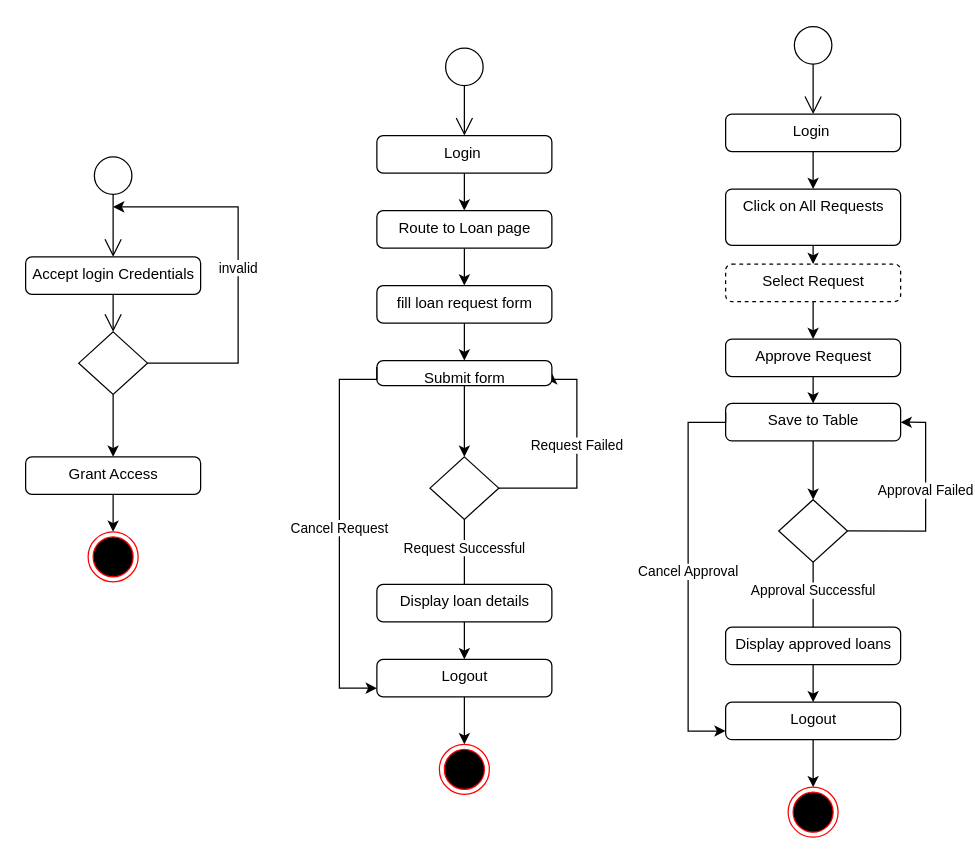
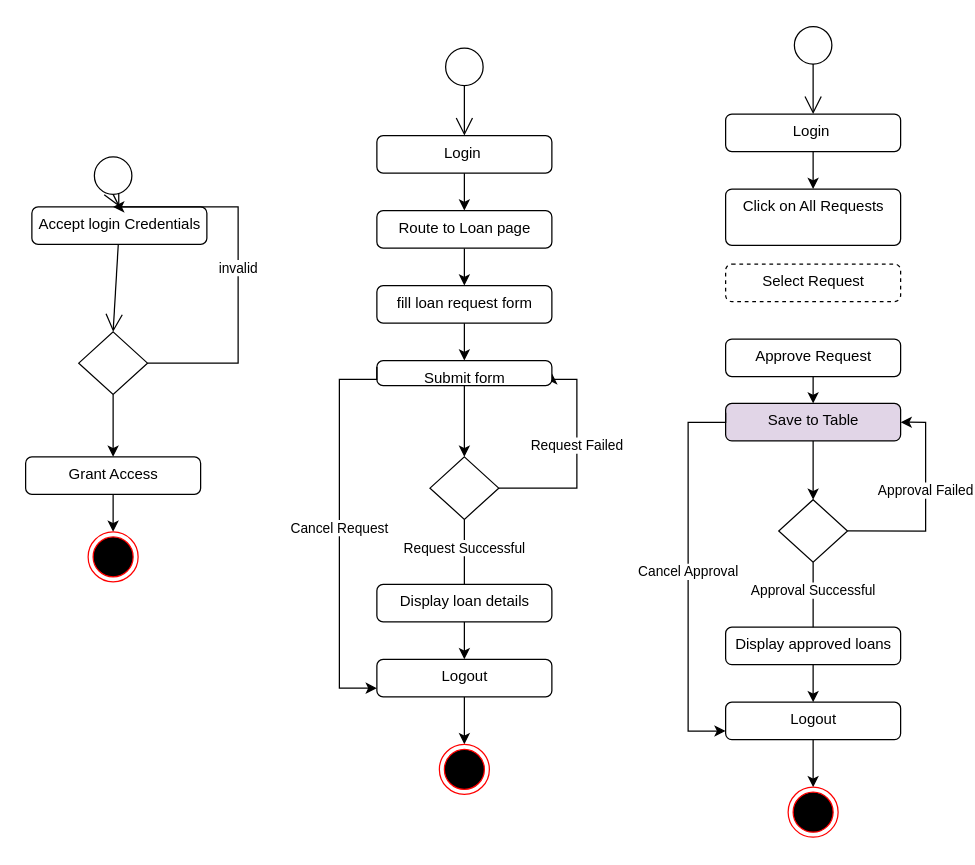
edge "Click on All Requests" -> "Select Request": removed
node "Accept login Credentials": moved (113, 276) -> (119, 226)
edge "Select Request" -> "Approve Request": removed
node "Save to Table": fillcolor #ffffff -> #e1d5e7
